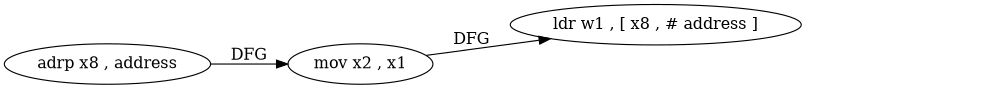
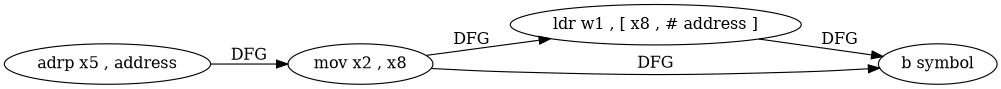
node "adrp x8 , address": label "adrp x8 , address" -> "adrp x5 , address"
node "mov x2 , x1": label "mov x2 , x1" -> "mov x2 , x8"
node "b symbol": added
